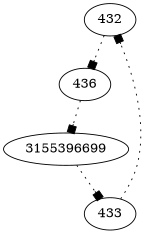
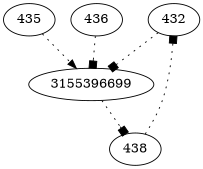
node "435": added
edge "432" -> "436": now "432" -> "3155396699"
node "433": label "433" -> "438"
